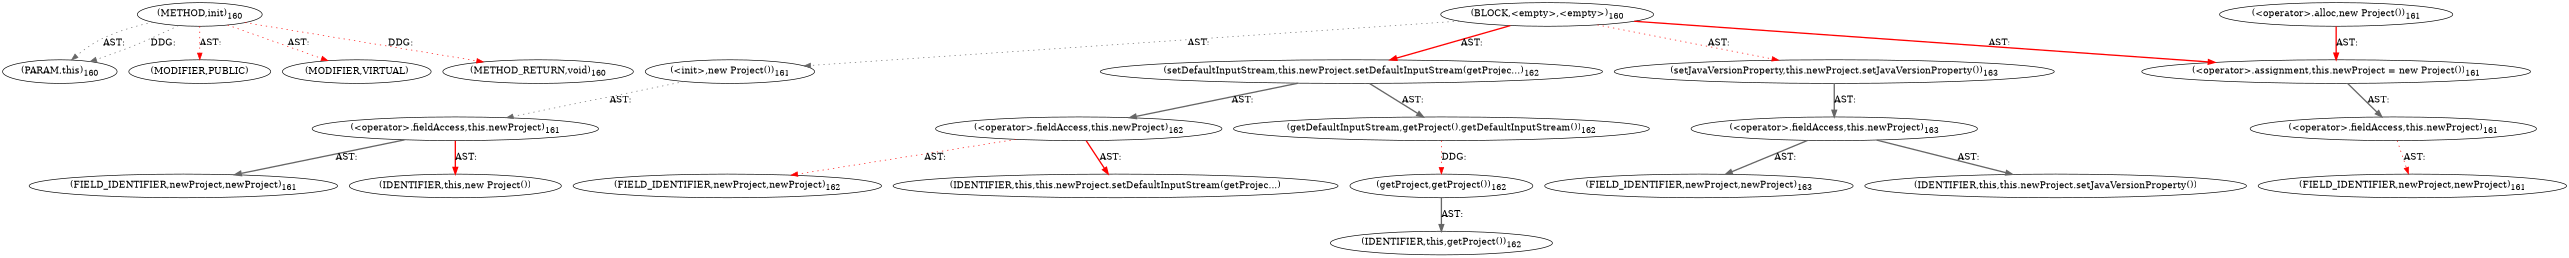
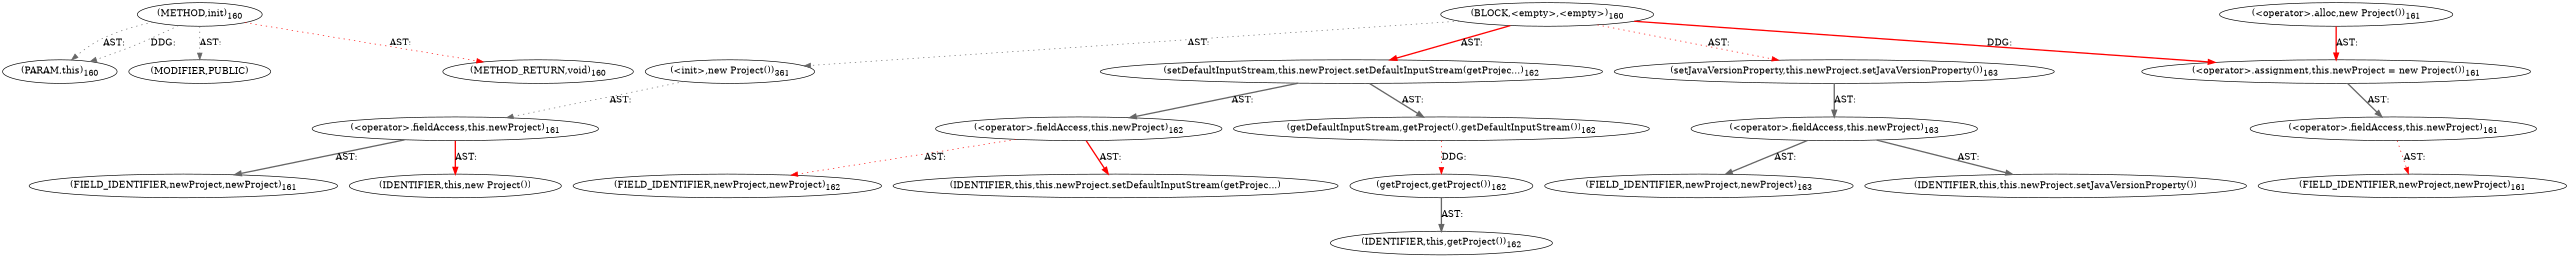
edge "(METHOD,init)" -> "(MODIFIER,PUBLIC)": color red -> gray40
edge "(METHOD,init)" -> "(METHOD_RETURN,void)": label "DDG: " -> "AST: "
edge "(BLOCK,<empty>,<empty>)" -> "(<operator>.assignment,this.newProject = new Project())": label "AST: " -> "DDG: "
node "(<init>,new Project())": text "161" -> "361"
node "(MODIFIER,VIRTUAL)": removed
